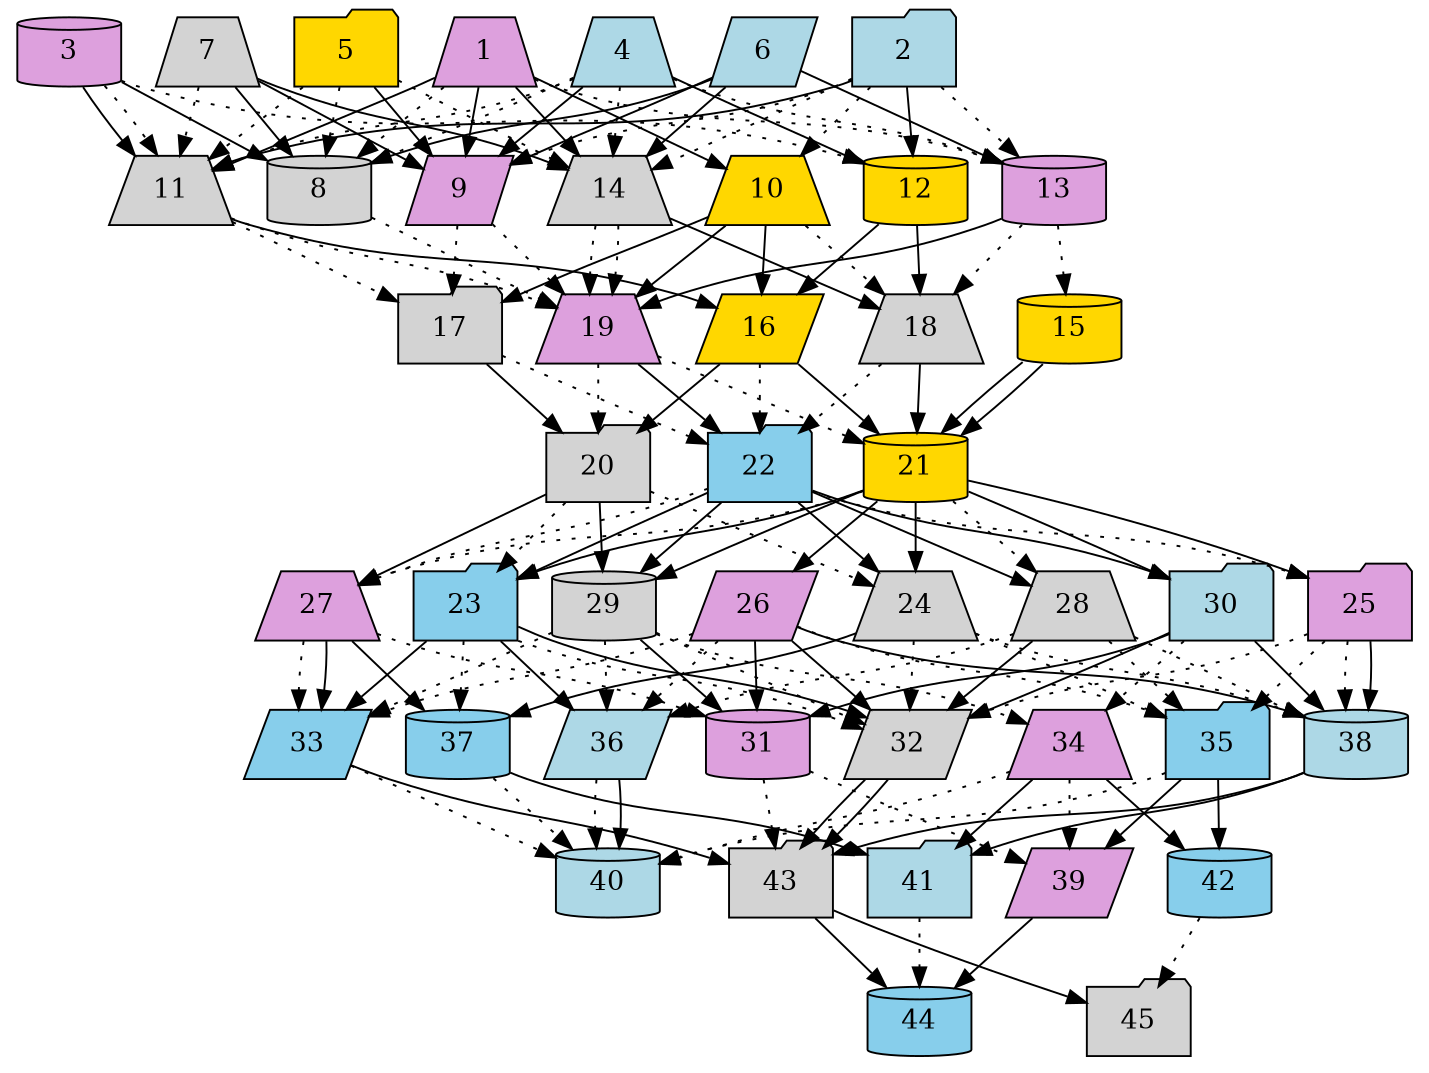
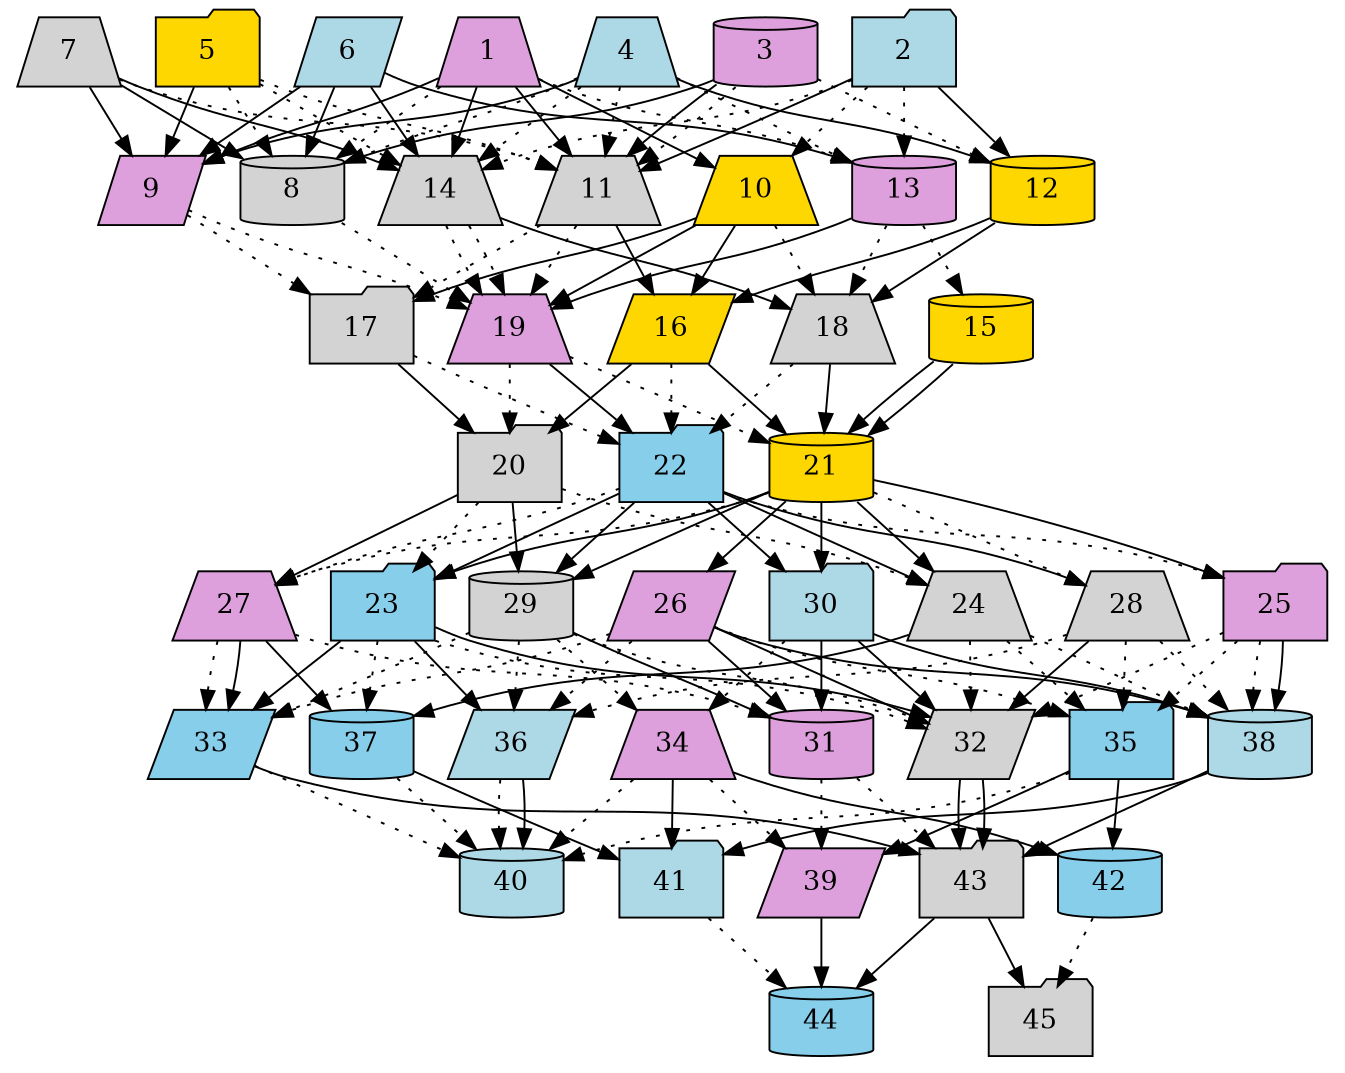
edge "2" -> "9": removed
